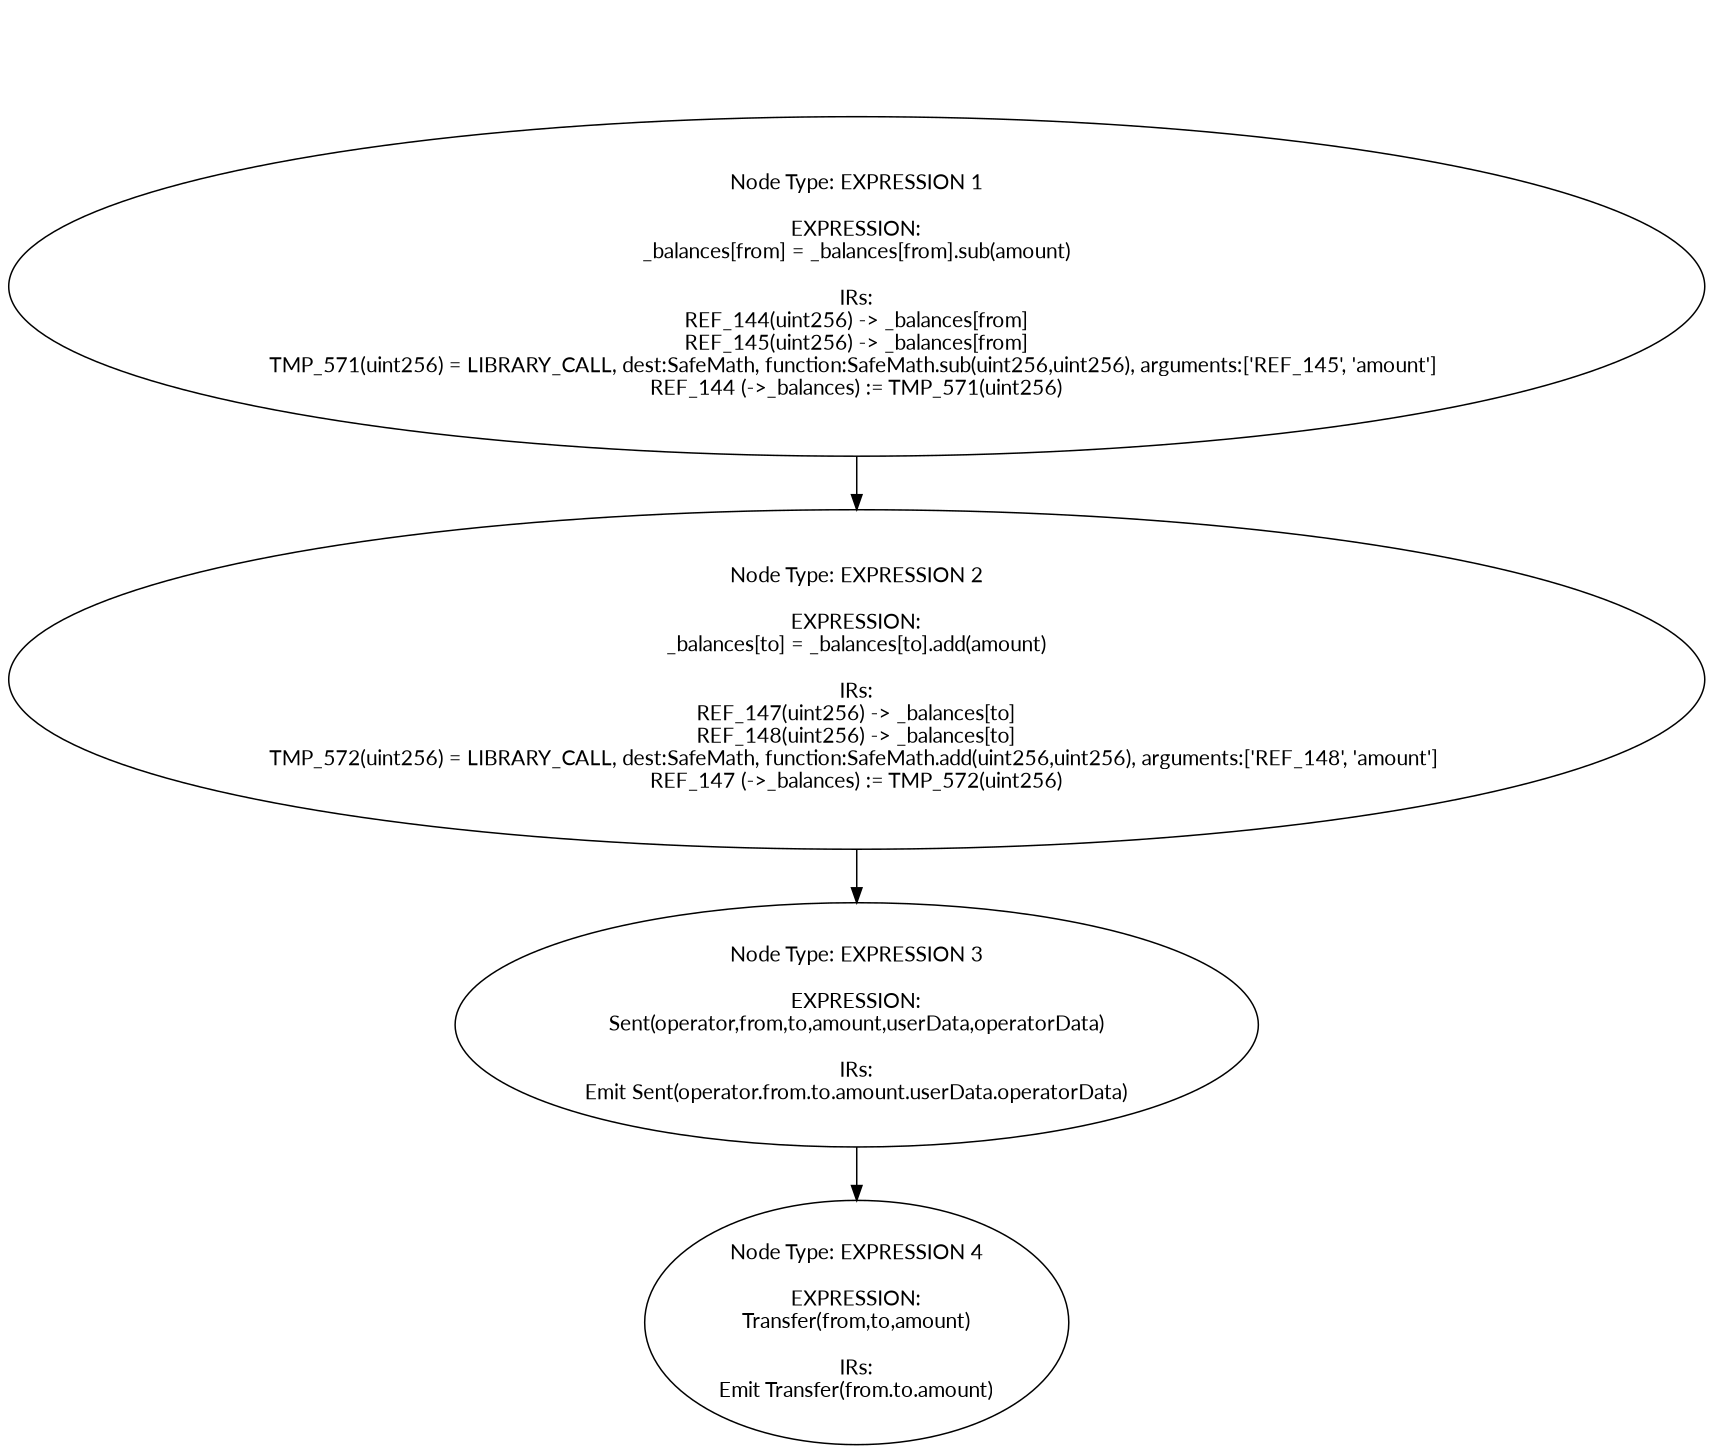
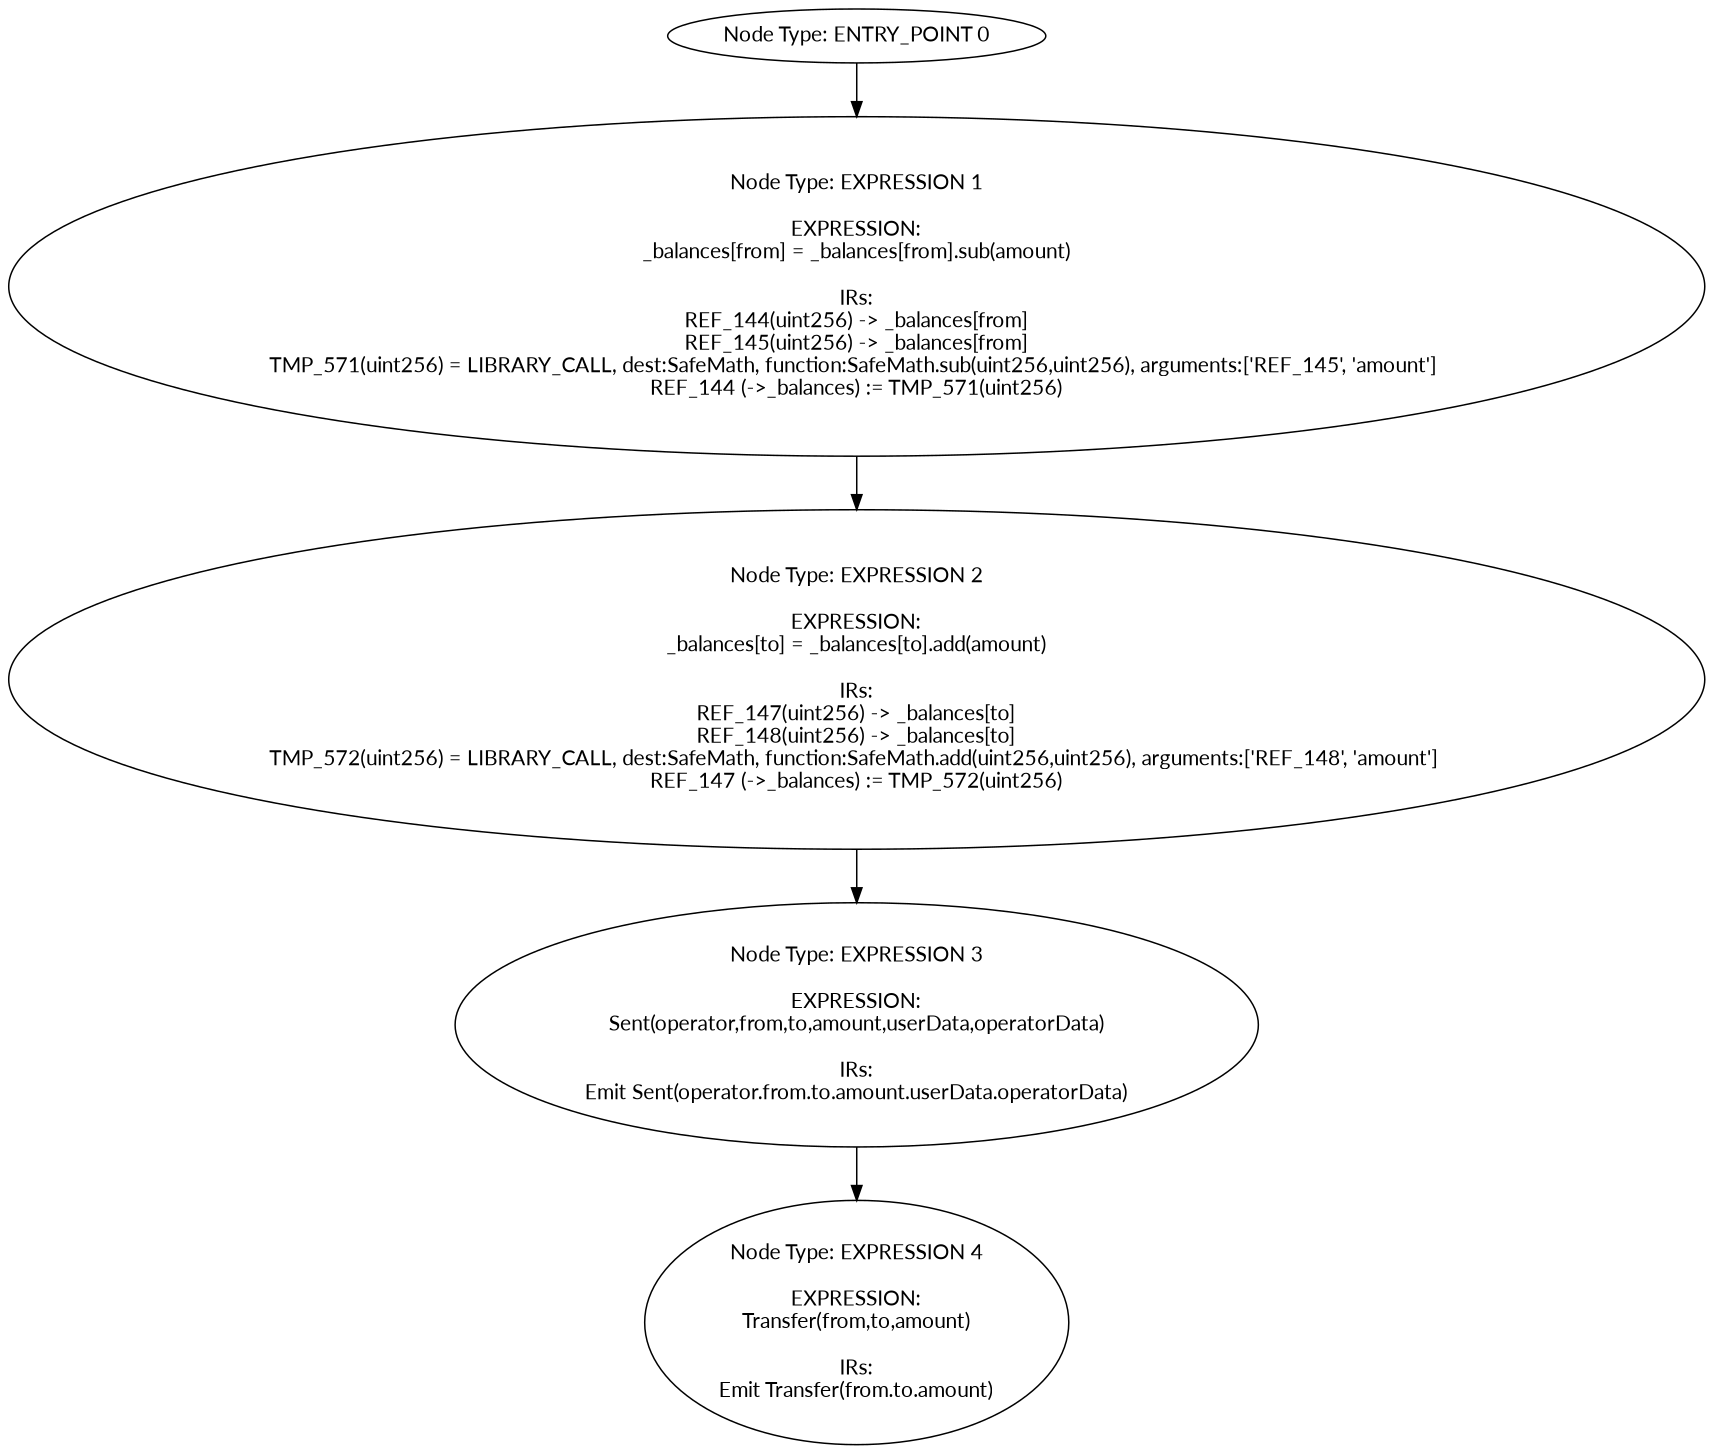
node "Node Type: ENTRY_POINT 0": added
